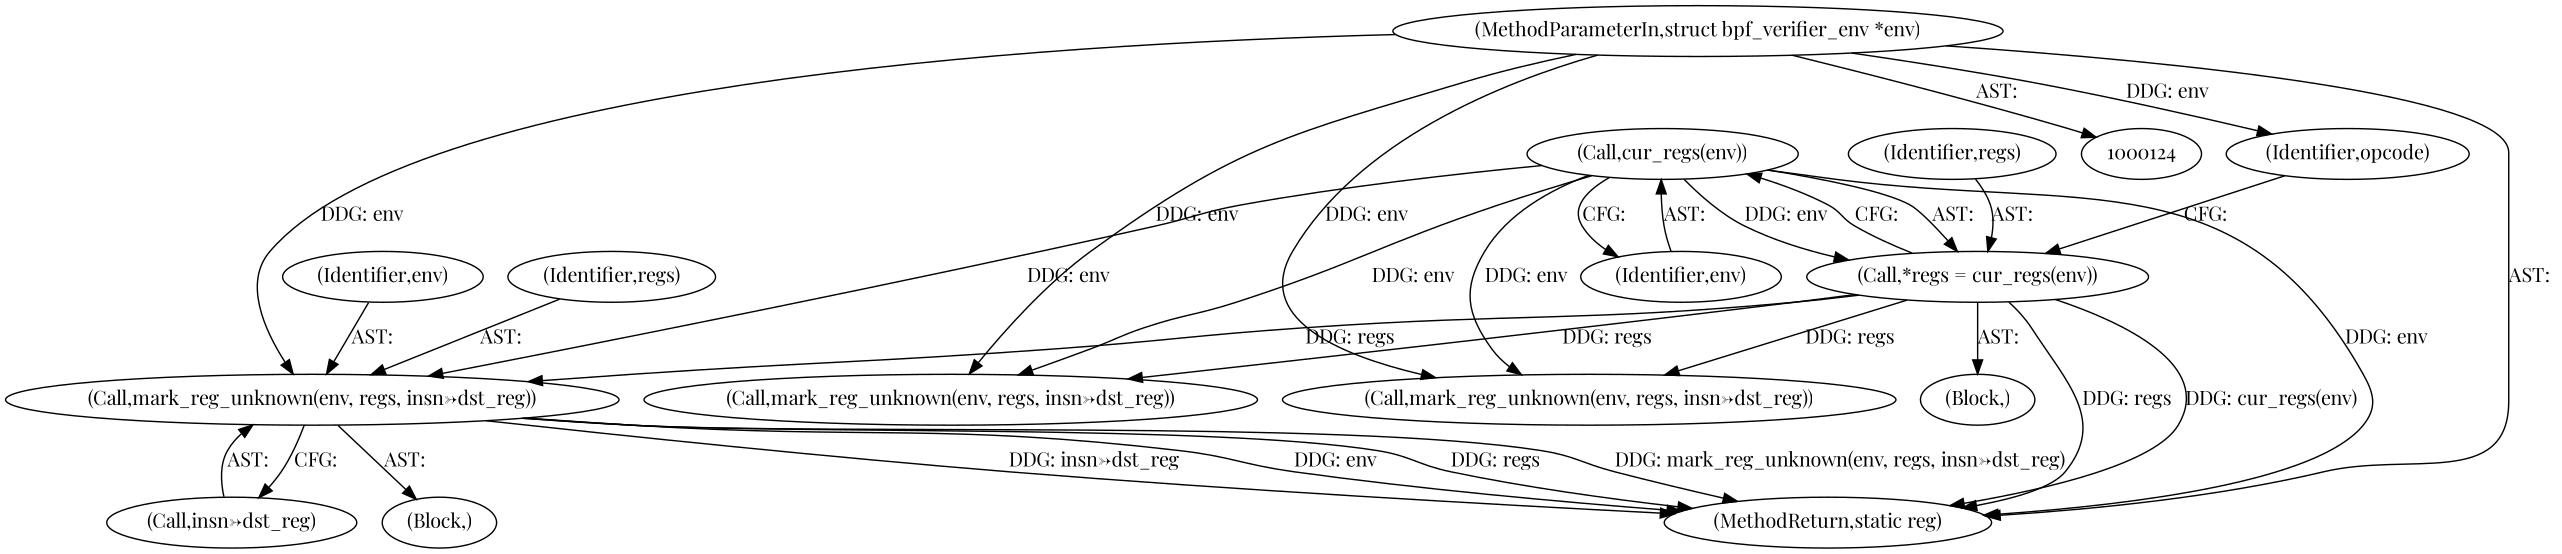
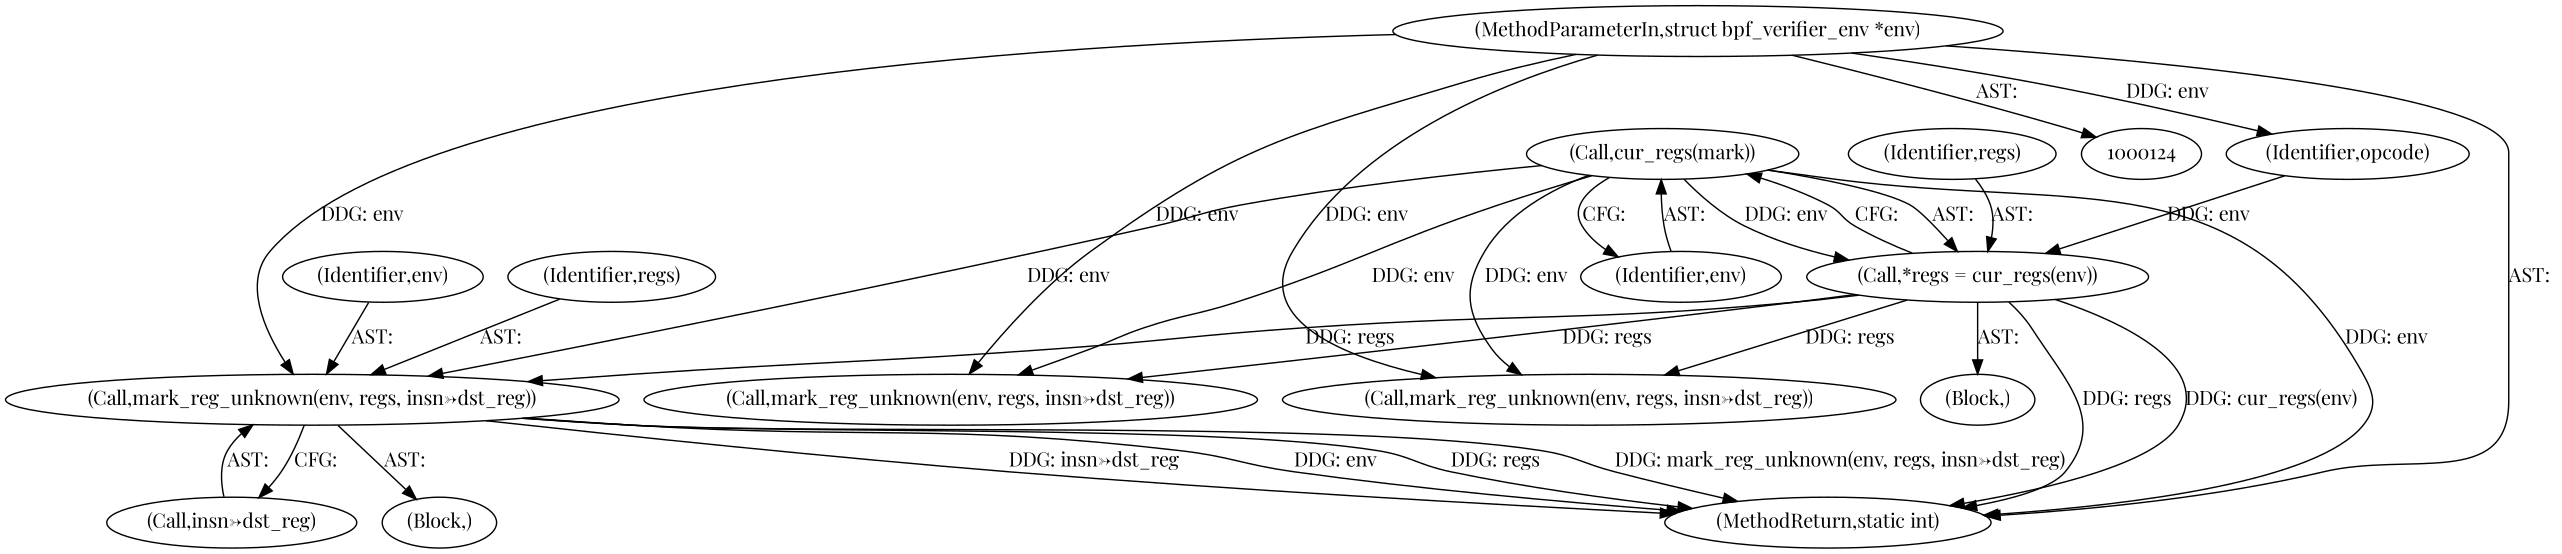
node "(Call,cur_regs(env))": label "(Call,cur_regs(env))" -> "(Call,cur_regs(mark))"
edge "(Identifier,opcode)" -> "(Call,*regs = cur_regs(env))": label "CFG: " -> "DDG: env"
node "(MethodReturn,static reg)": label "(MethodReturn,static reg)" -> "(MethodReturn,static int)"
